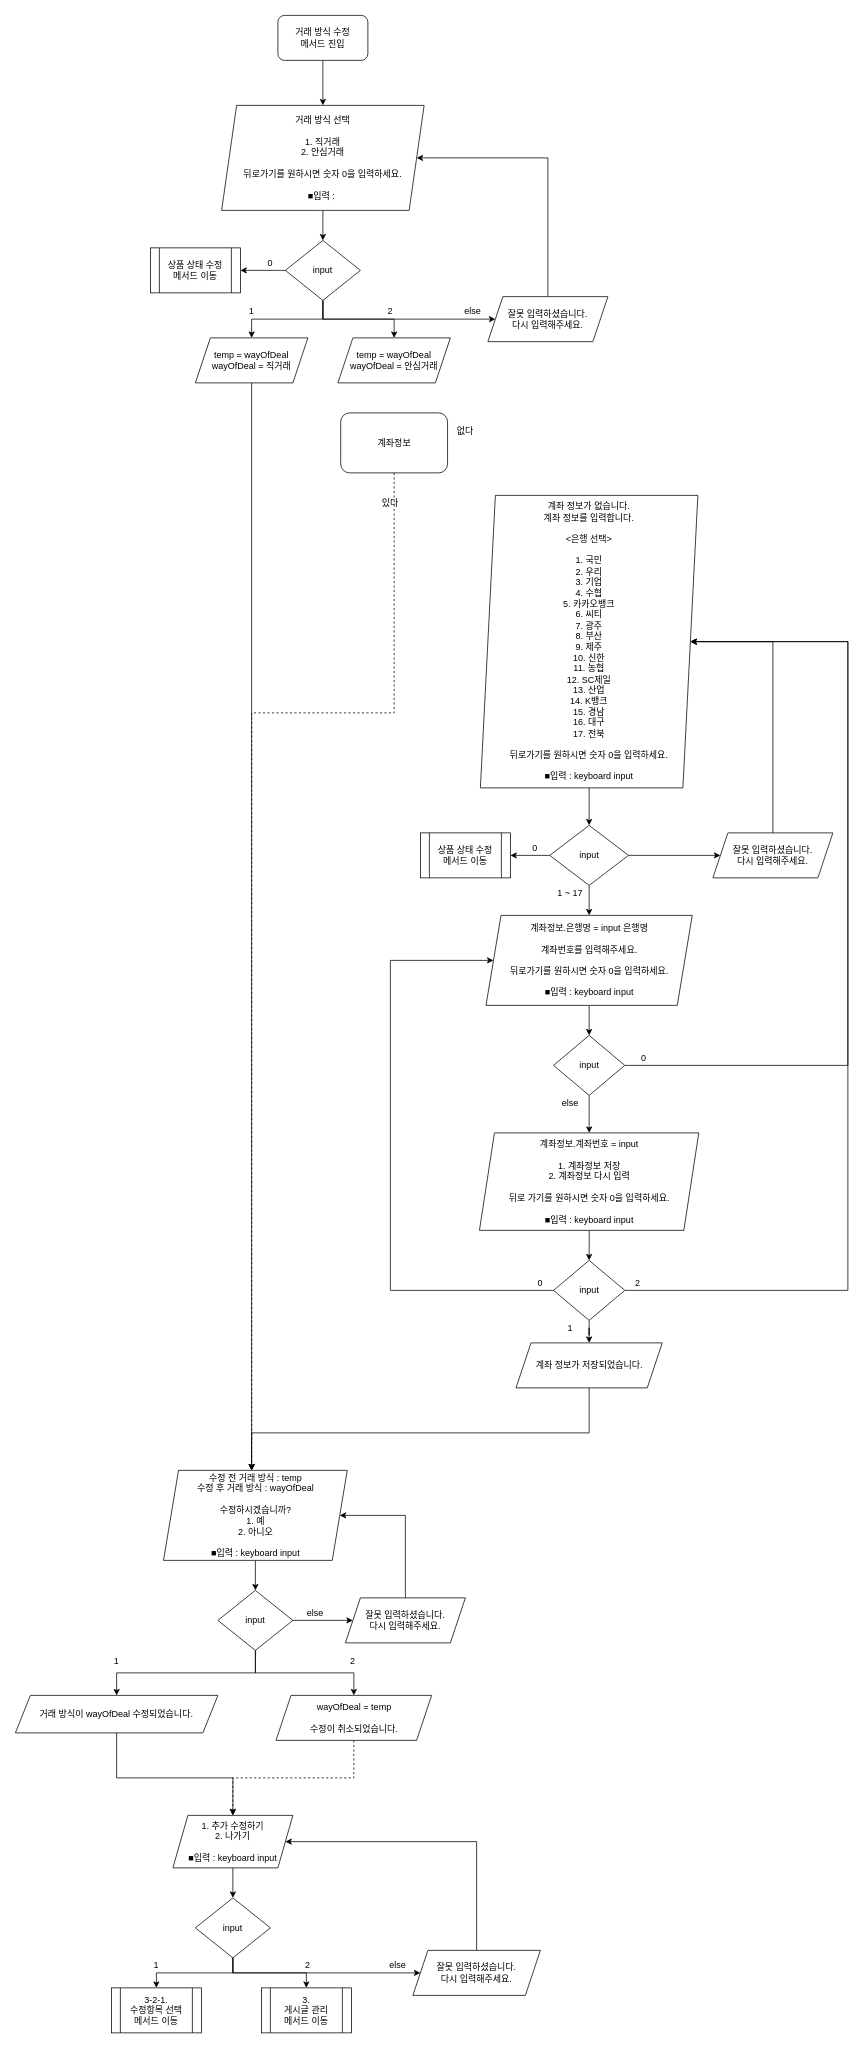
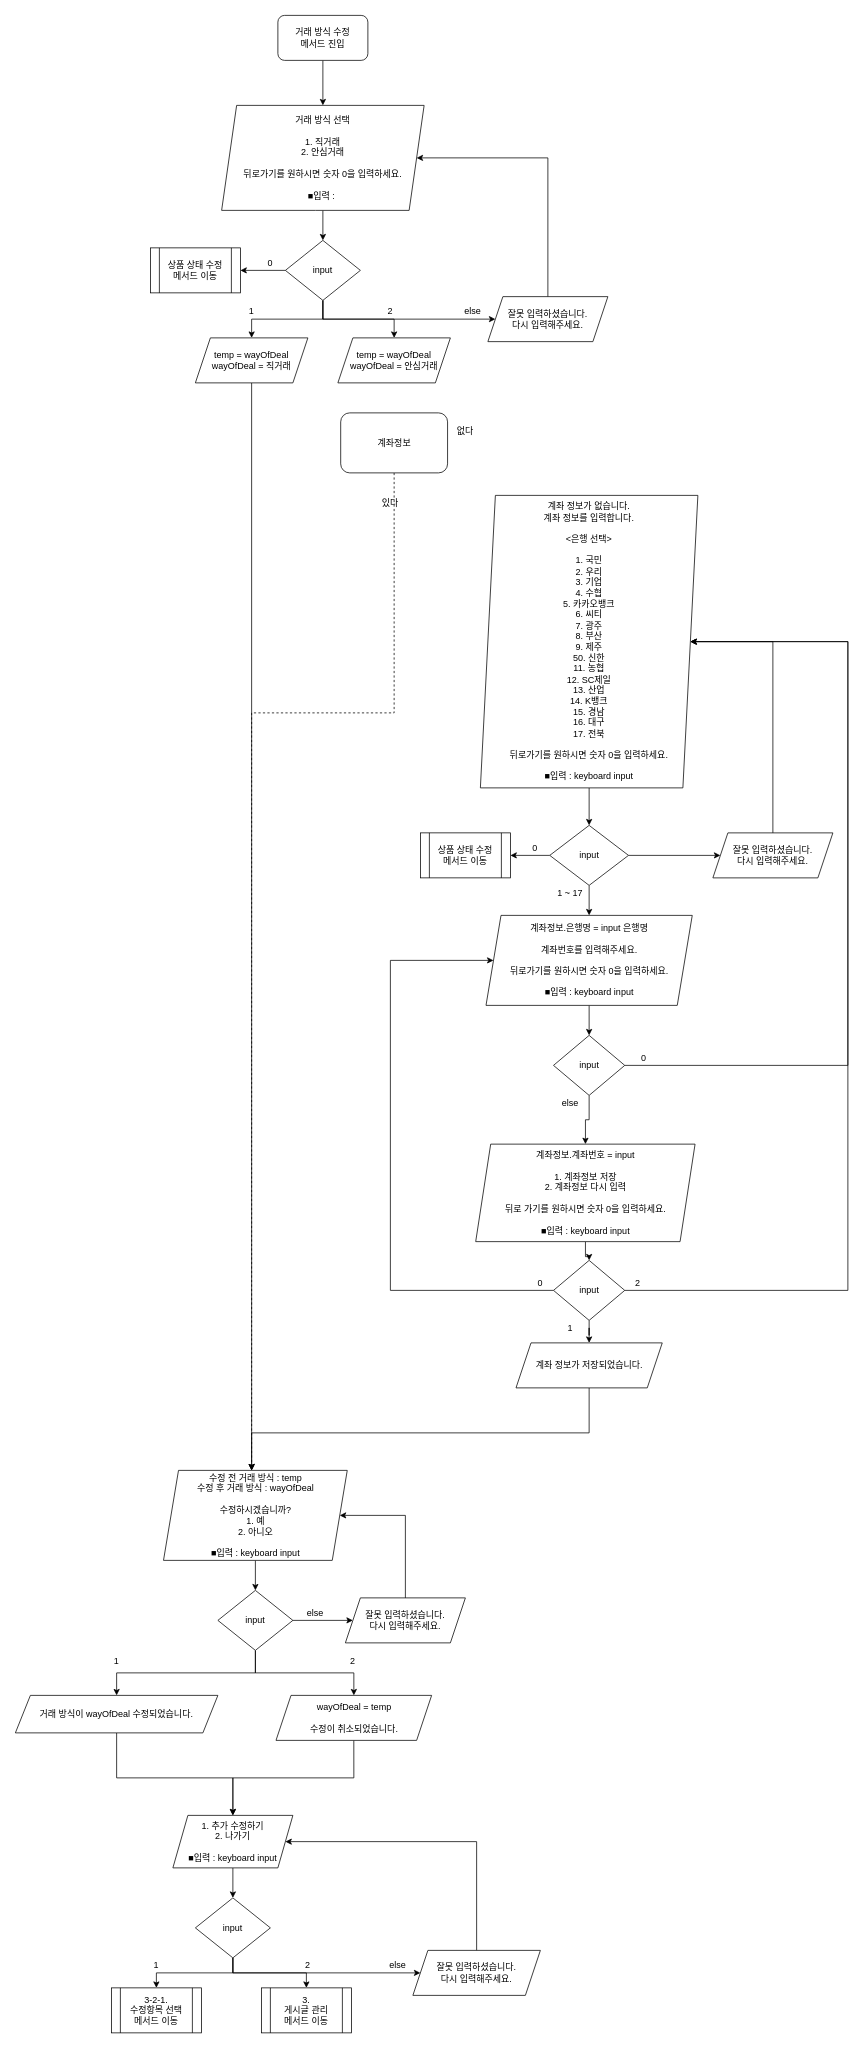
node "계좌 정보가 없습니다. 계좌 정보를 입력합니다. <은행 선택> 1. 국민 2. 우리 3. 기업 4. 수협 5. 카카오뱅크 6. 씨티 7. 광주 8. 부산 9. 제주 10. 신한 11. 농협 12. SC제일 13. 산업 14. K뱅크 15. 경남 16. 대구 17. 전북 뒤로가기를 원하시면 숫자 0을 입력하세요. ■입력 : keyboard input": label "계좌 정보가 없습니다. 계좌 정보를 입력합니다. <은행 선택> 1. 국민 2. 우리 3. 기업 4. 수협 5. 카카오뱅크 6. 씨티 7. 광주 8. 부산 9. 제주 10. 신한 11. 농협 12. SC제일 13. 산업 14. K뱅크 15. 경남 16. 대구 17. 전북 뒤로가기를 원하시면 숫자 0을 입력하세요. ■입력 : keyboard input" -> "계좌 정보가 없습니다. 계좌 정보를 입력합니다. <은행 선택> 1. 국민 2. 우리 3. 기업 4. 수협 5. 카카오뱅크 6. 씨티 7. 광주 8. 부산 9. 제주 50. 신한 11. 농협 12. SC제일 13. 산업 14. K뱅크 15. 경남 16. 대구 17. 전북 뒤로가기를 원하시면 숫자 0을 입력하세요. ■입력 : keyboard input"
node "계좌정보.계좌번호 = input 1. 계좌정보 저장 2. 계좌정보 다시 입력 뒤로 가기를 원하시면 숫자 0을 입력하세요. ■입력 : keyboard input": moved (589, 1182) -> (585, 1193)
edge "wayOfDeal = temp 수정이 취소되었습니다." -> "1. 추가 수정하기 2. 나가기 ■입력 : keyboard input": style dashed -> solid
